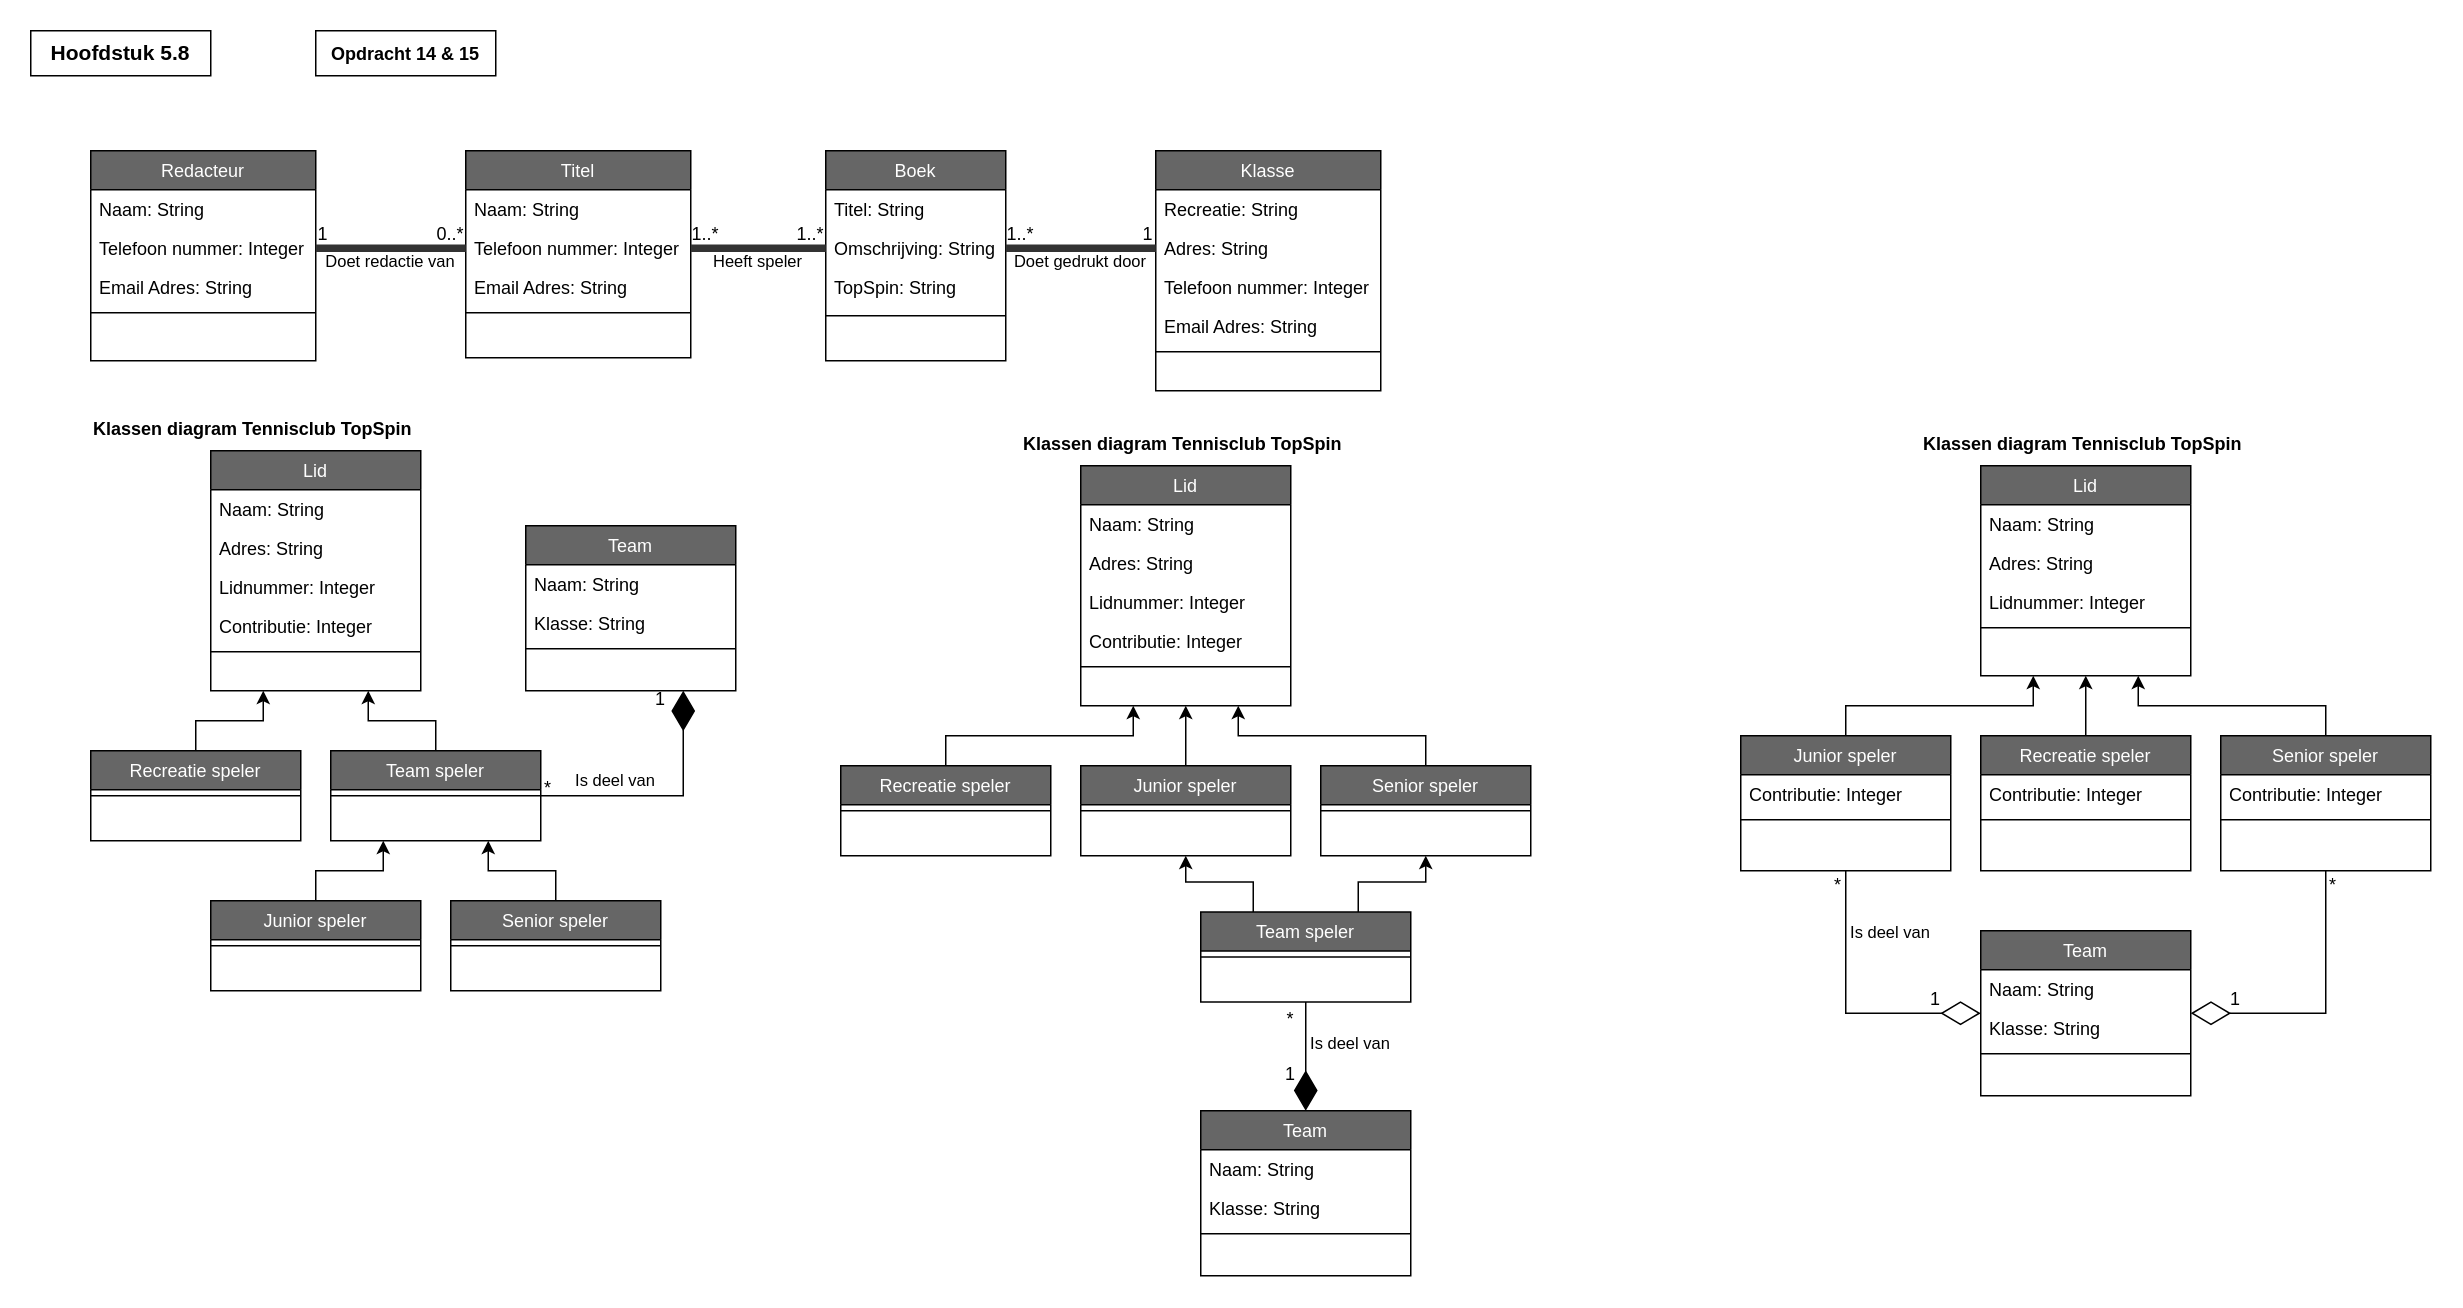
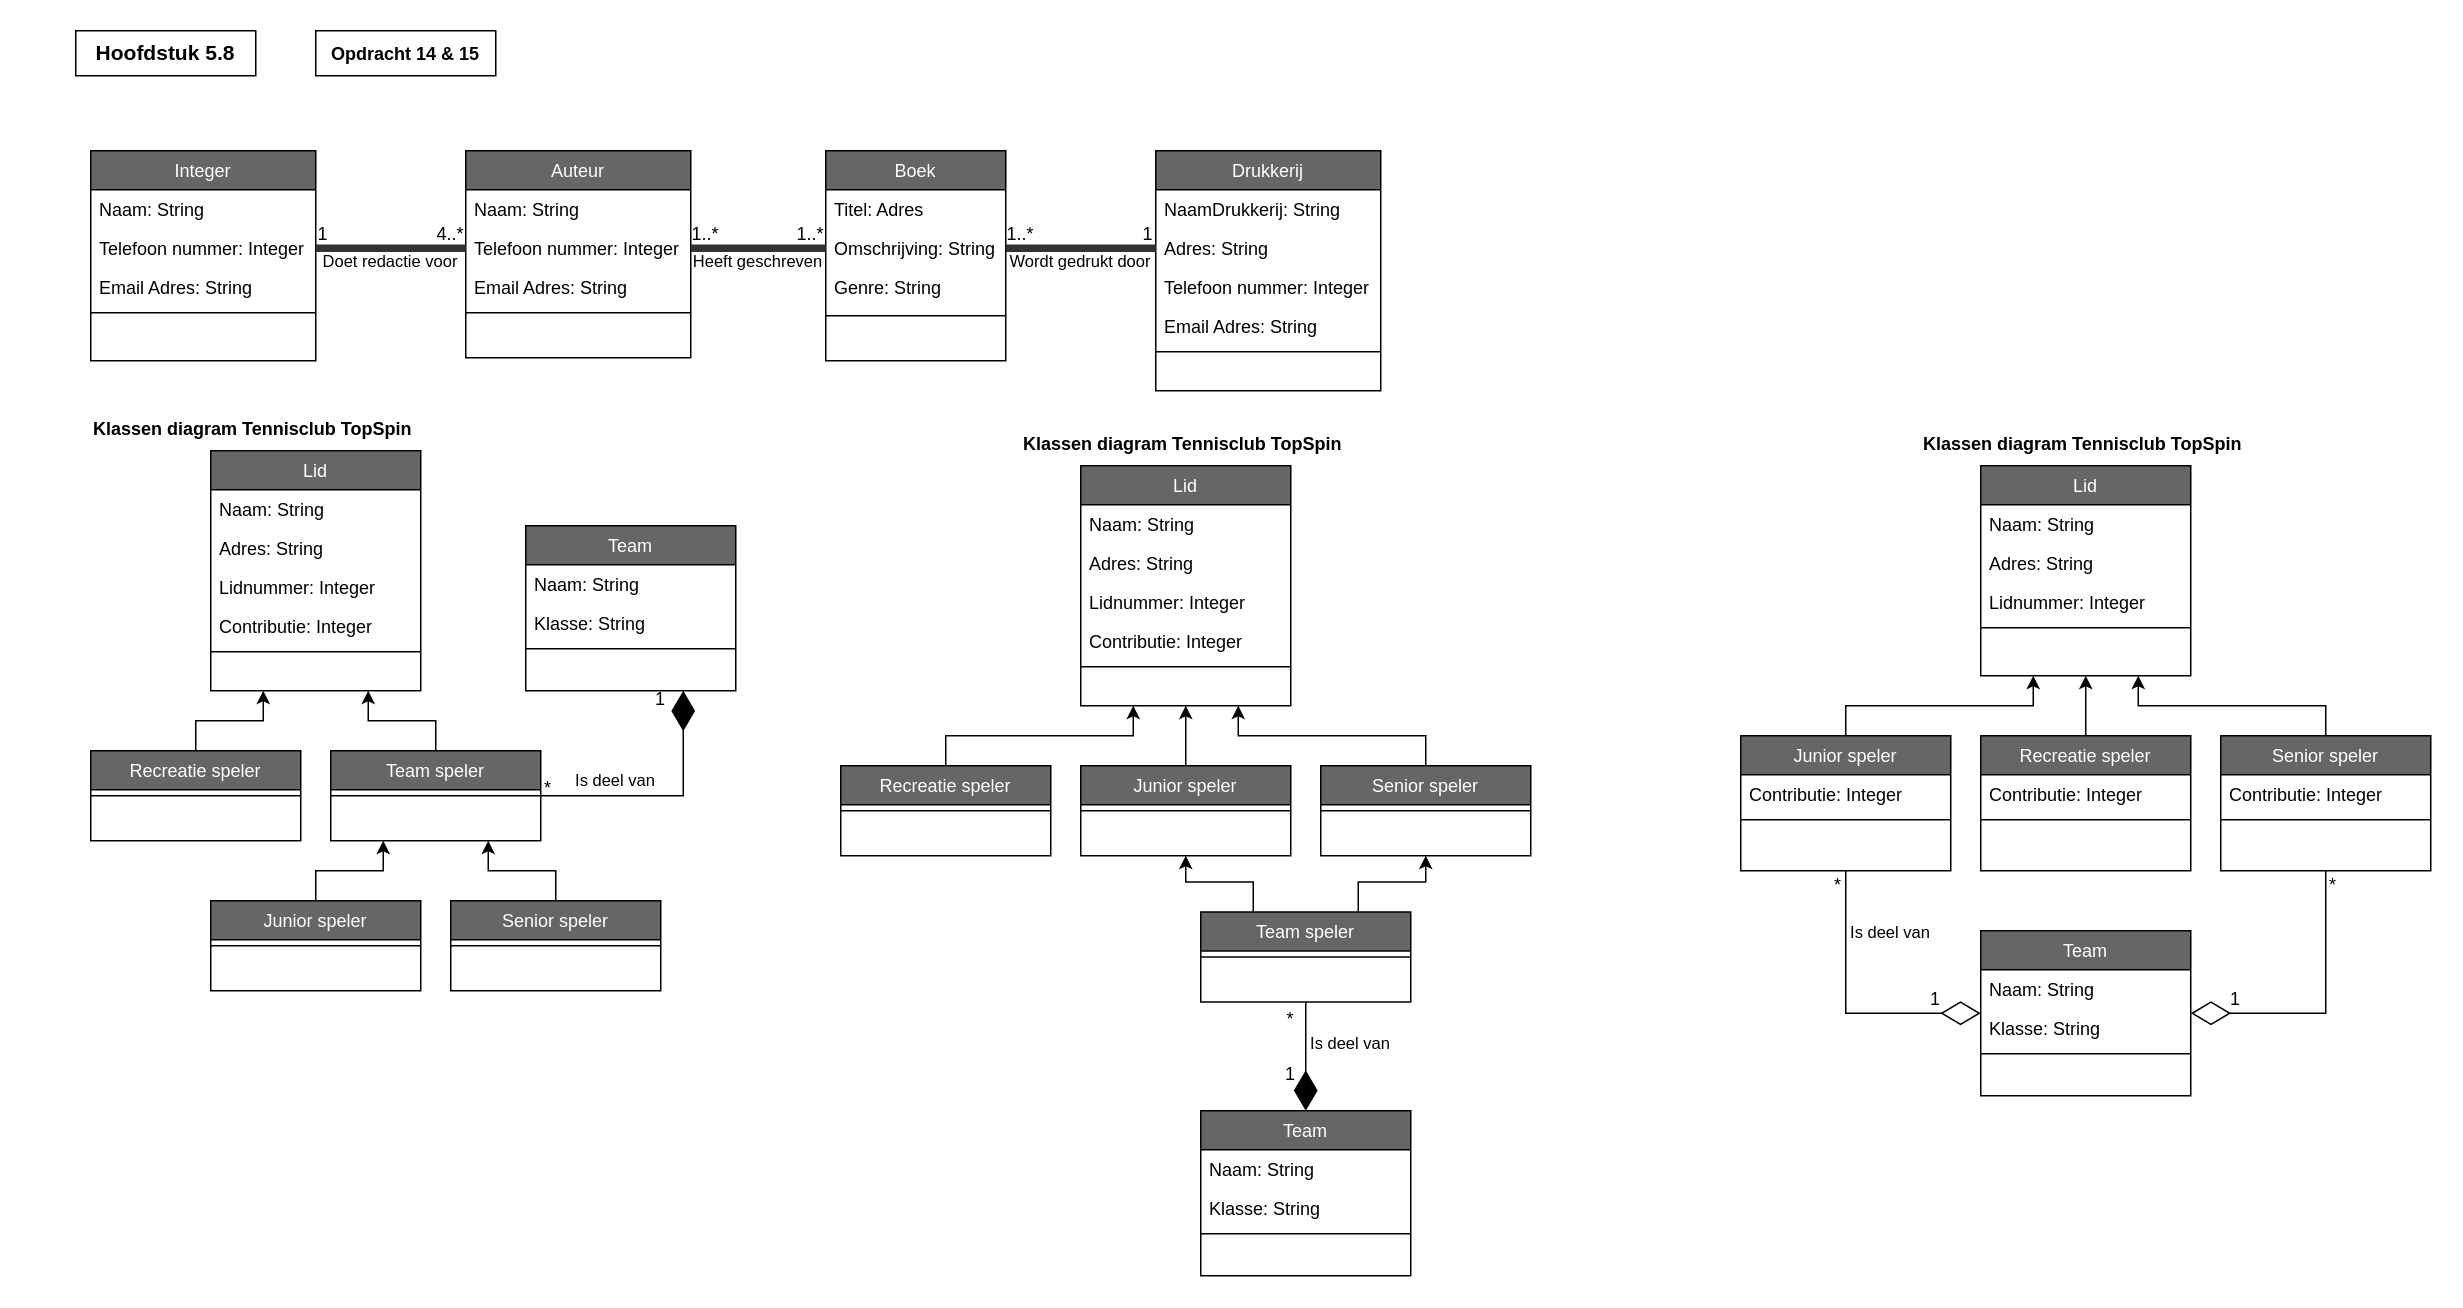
node "Hoofdstuk 5.8": moved (121, 53) -> (166, 53)
node "Redacteur": label "Redacteur" -> "Integer"
node "Titel": label "Titel" -> "Auteur"
node "Klasse": label "Klasse" -> "Drukkerij"
node "Titel: String": label "Titel: String" -> "Titel: Adres"
node "Recreatie: String": label "Recreatie: String" -> "NaamDrukkerij: String"
node "0..*": label "0..*" -> "4..*"
node "Doet redactie van": label "Doet redactie van" -> "Doet redactie voor"
node "Heeft speler": label "Heeft speler" -> "Heeft geschreven"
node "Doet gedrukt door": label "Doet gedrukt door" -> "Wordt gedrukt door"
node "TopSpin: String": label "TopSpin: String" -> "Genre: String"
